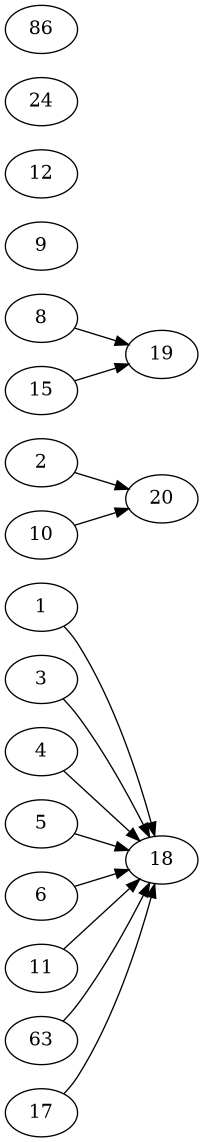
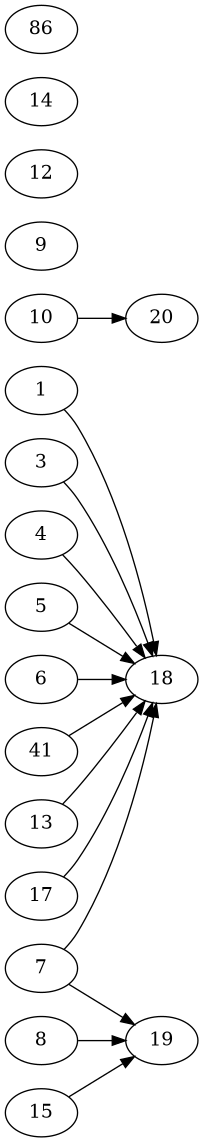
node "24": label "24" -> "14"
node "2": removed
node "11": label "11" -> "41"
node "7": added
node "63": label "63" -> "13"
